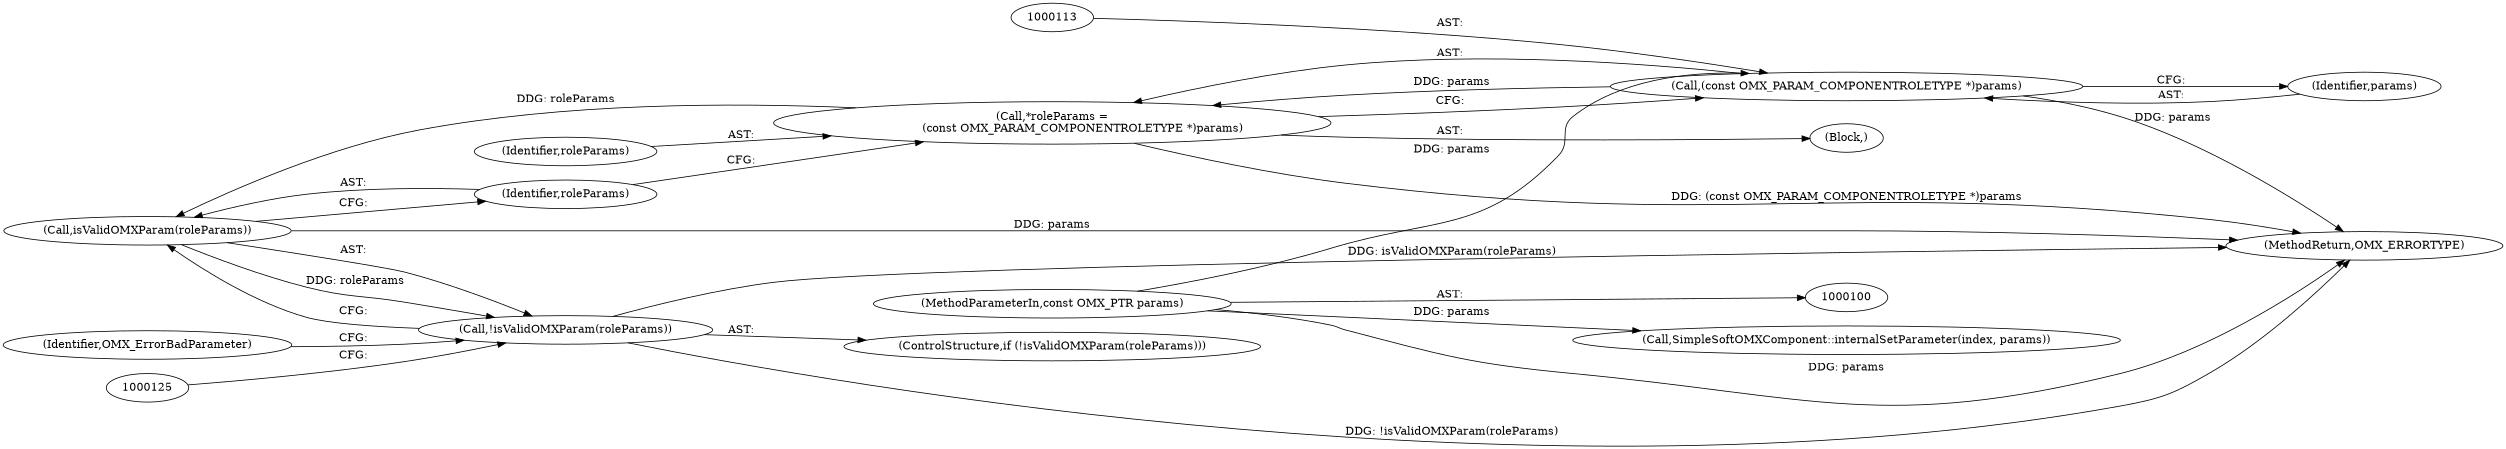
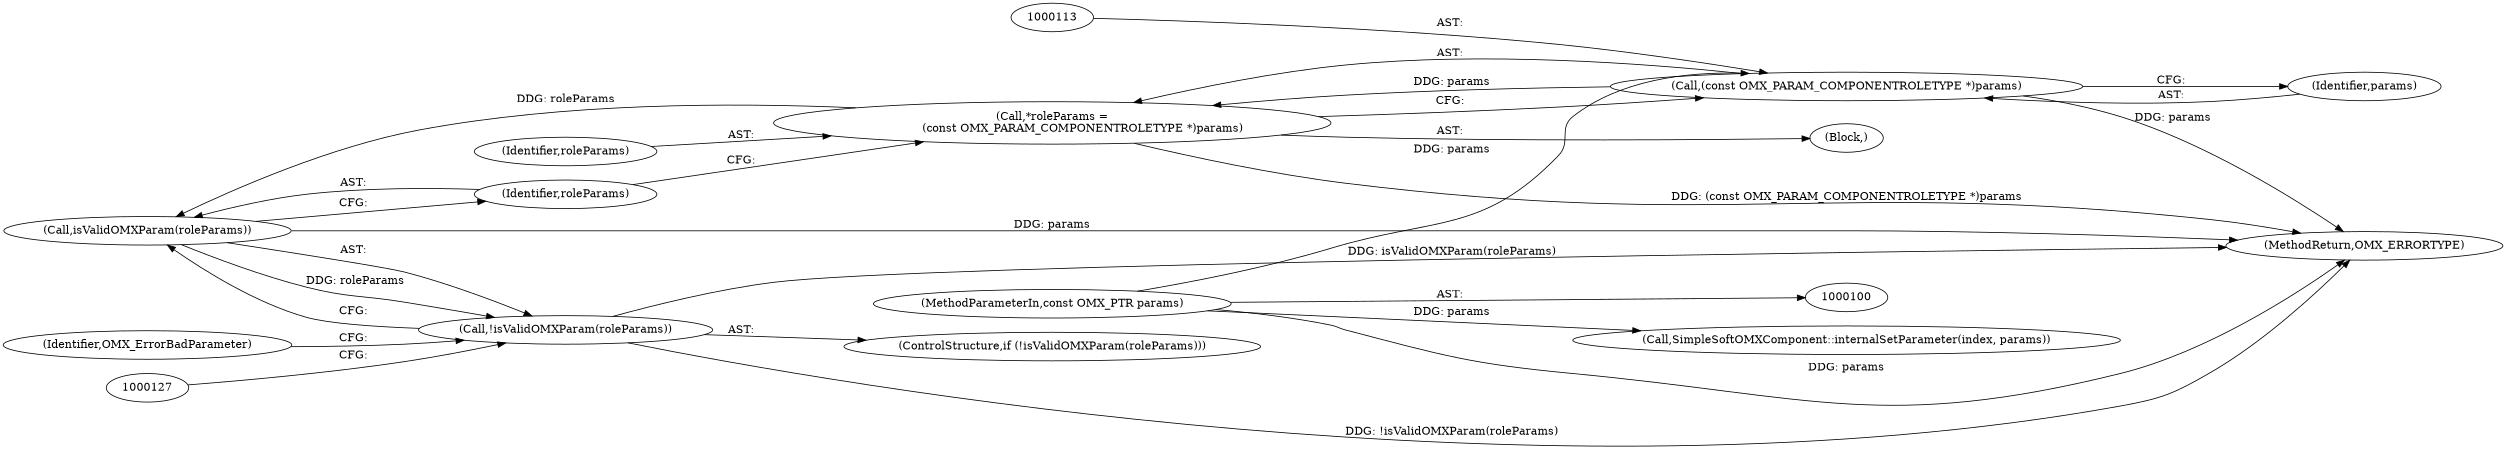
node "1000125": label "1000125" -> "1000127"
